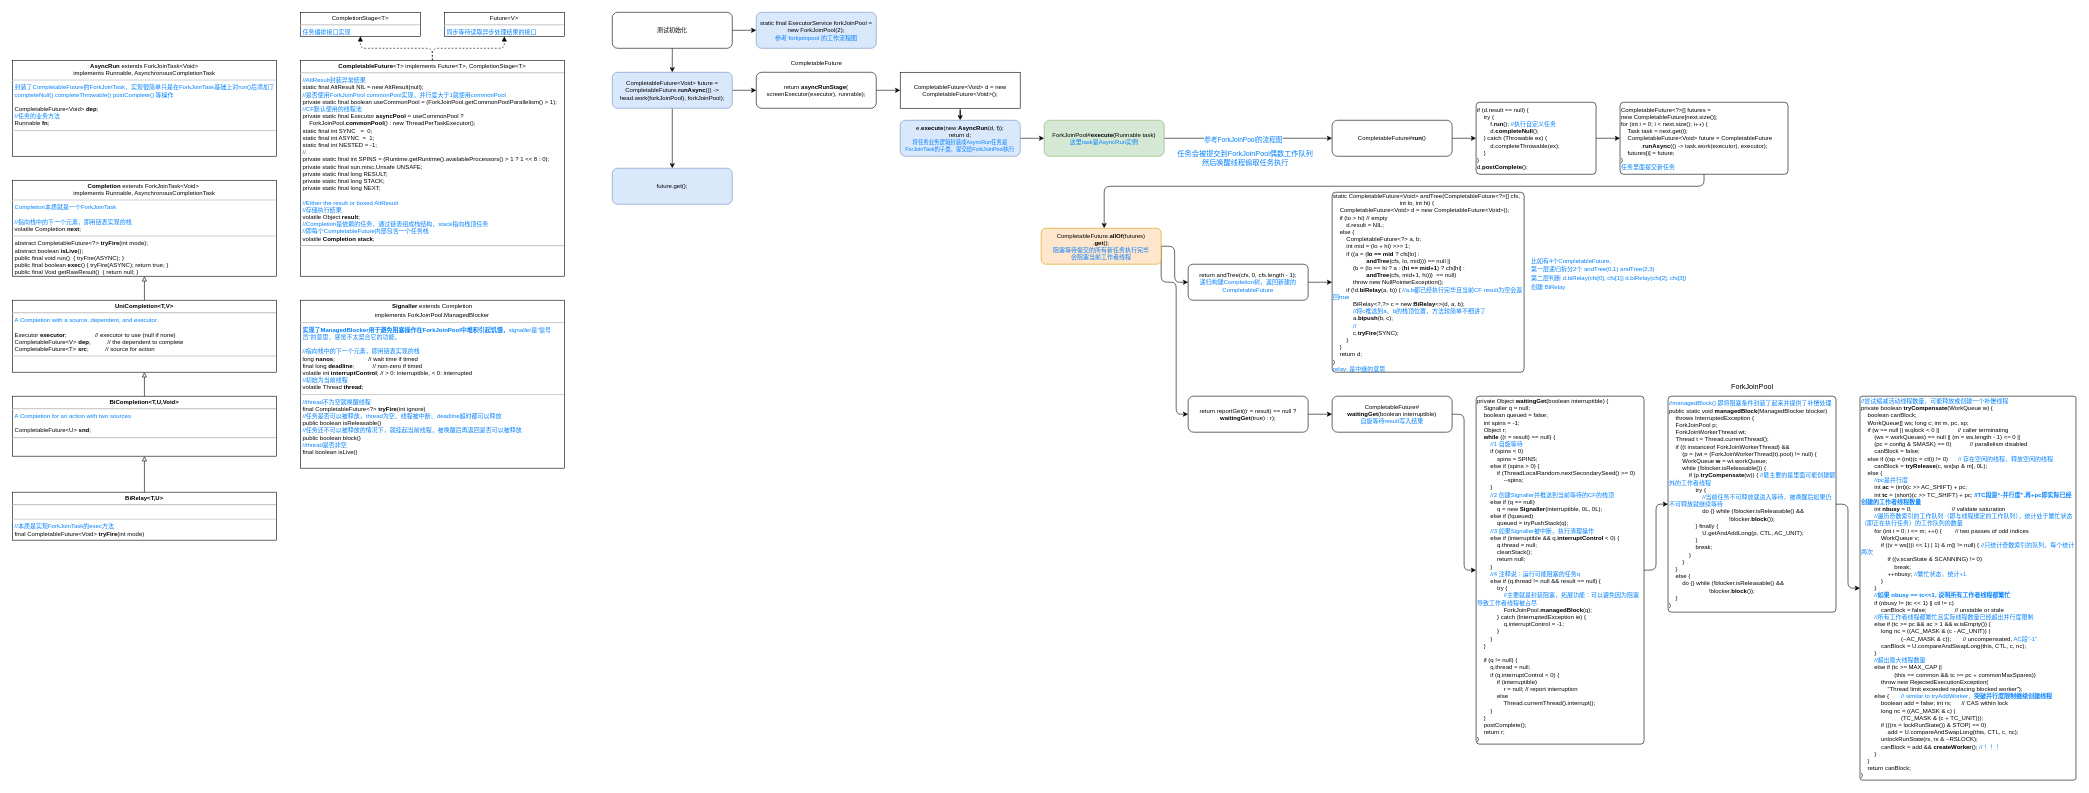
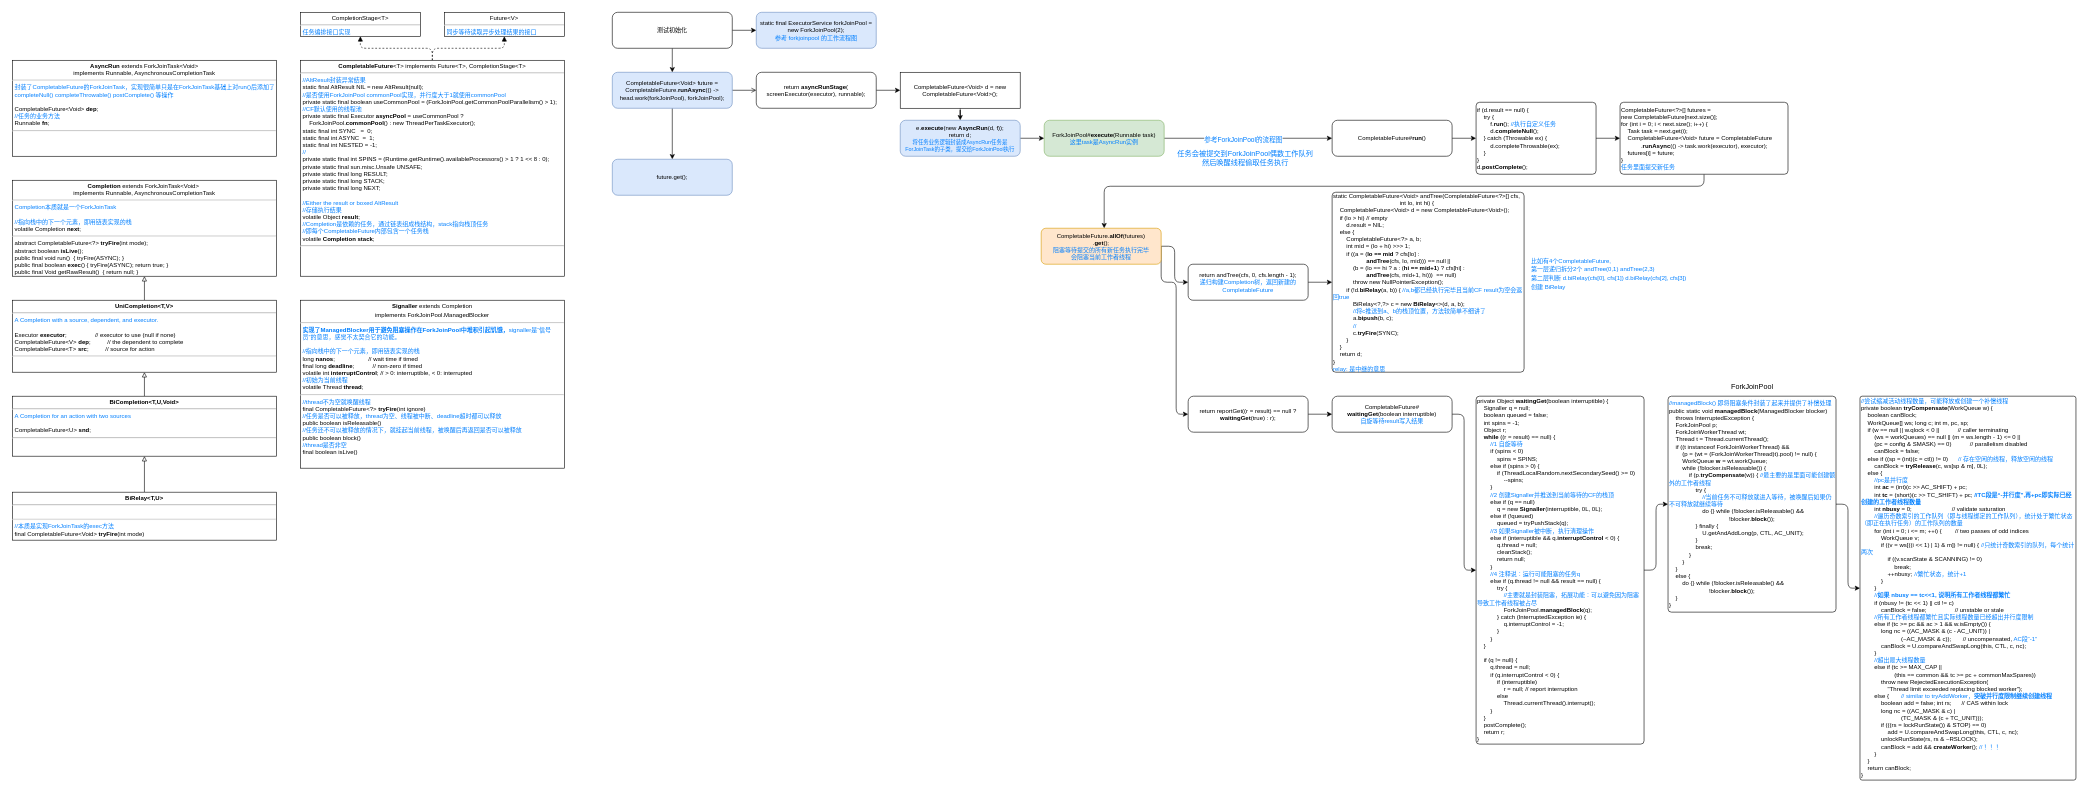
node "CompletableFuture": removed
edge "CompletableFuture<Void> future = CompletableFuture.runAsync(() -> head.work(forkJoinPool), forkJoinPool);" -> "return asyncRunStage( screenExecutor(executor), runnable);": arrowhead classic -> open
node "future.get();": moved (672, 186) -> (672, 177)
